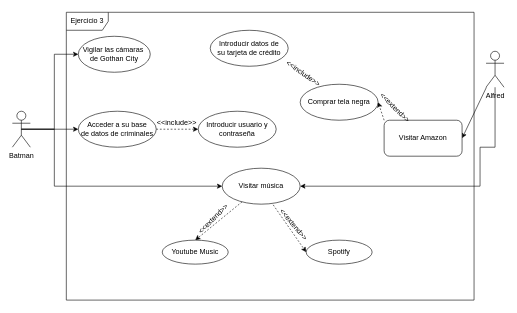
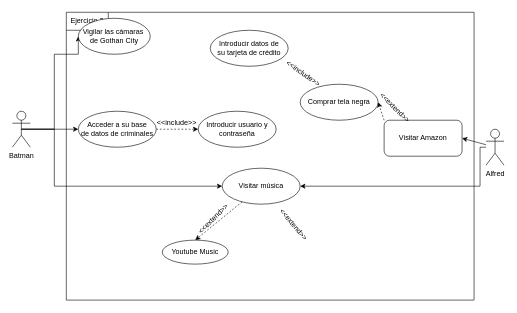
node "Vigilar las cámaras de Gothan City": moved (114, 54) -> (114, 36)
node "Alfred": moved (495, 69) -> (495, 147)
edge "Visitar música" -> "Spotify": removed
node "Spotify": removed
